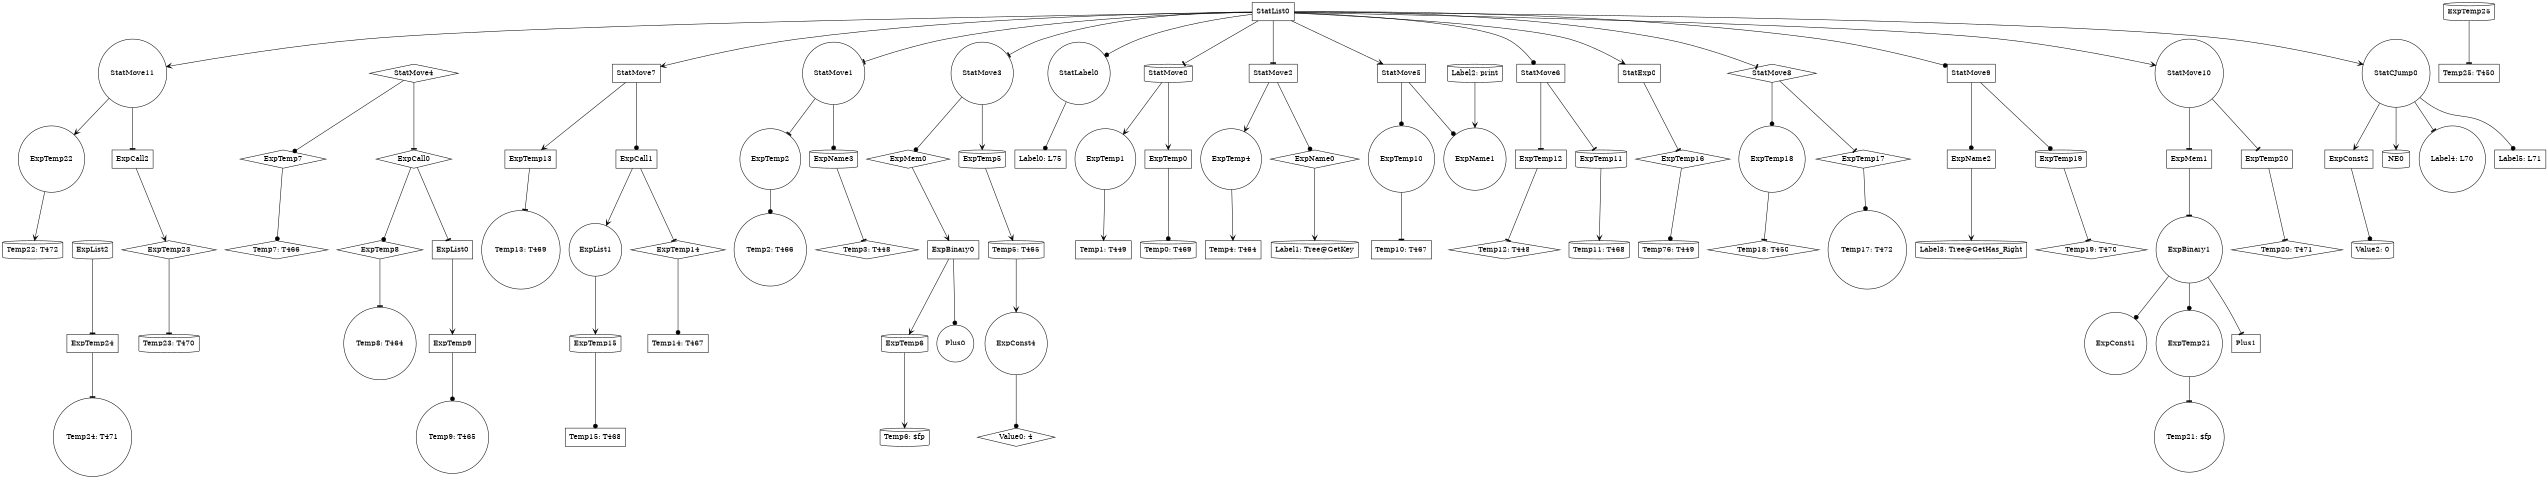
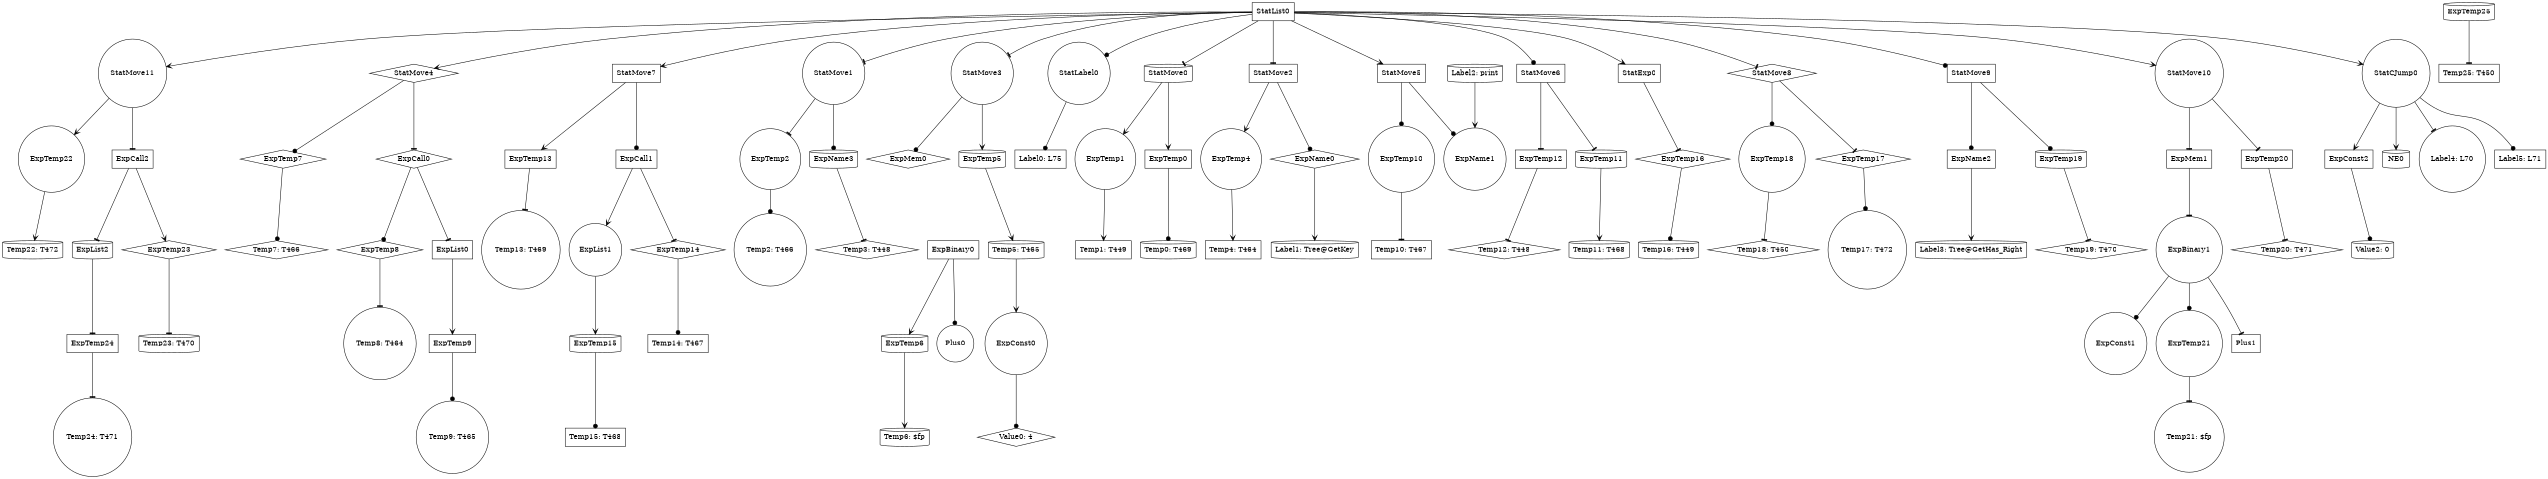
edge "StatList0" -> "StatMove4": added
edge "ExpMem0" -> "ExpBinary0": removed
edge "ExpCall2" -> "ExpList2": added
node "Temp76: T449": label "Temp76: T449" -> "Temp16: T449"
node "ExpConst4": label "ExpConst4" -> "ExpConst0"
